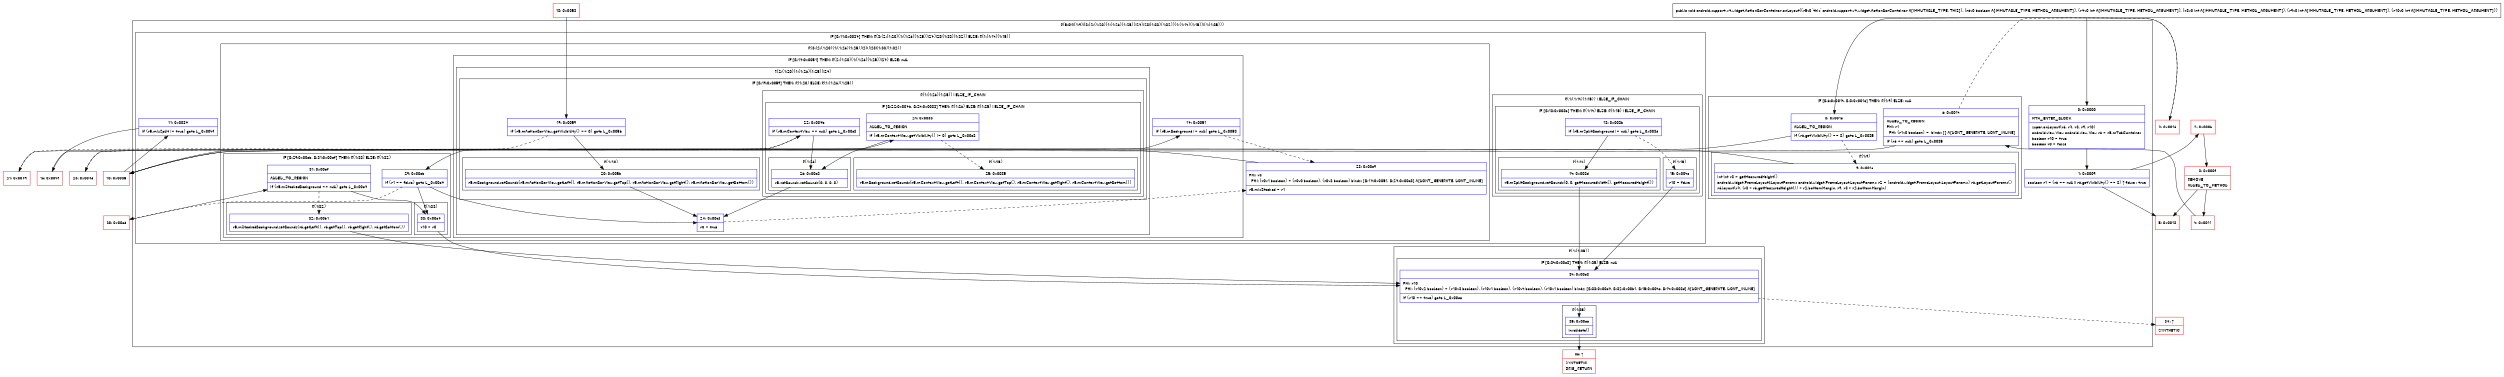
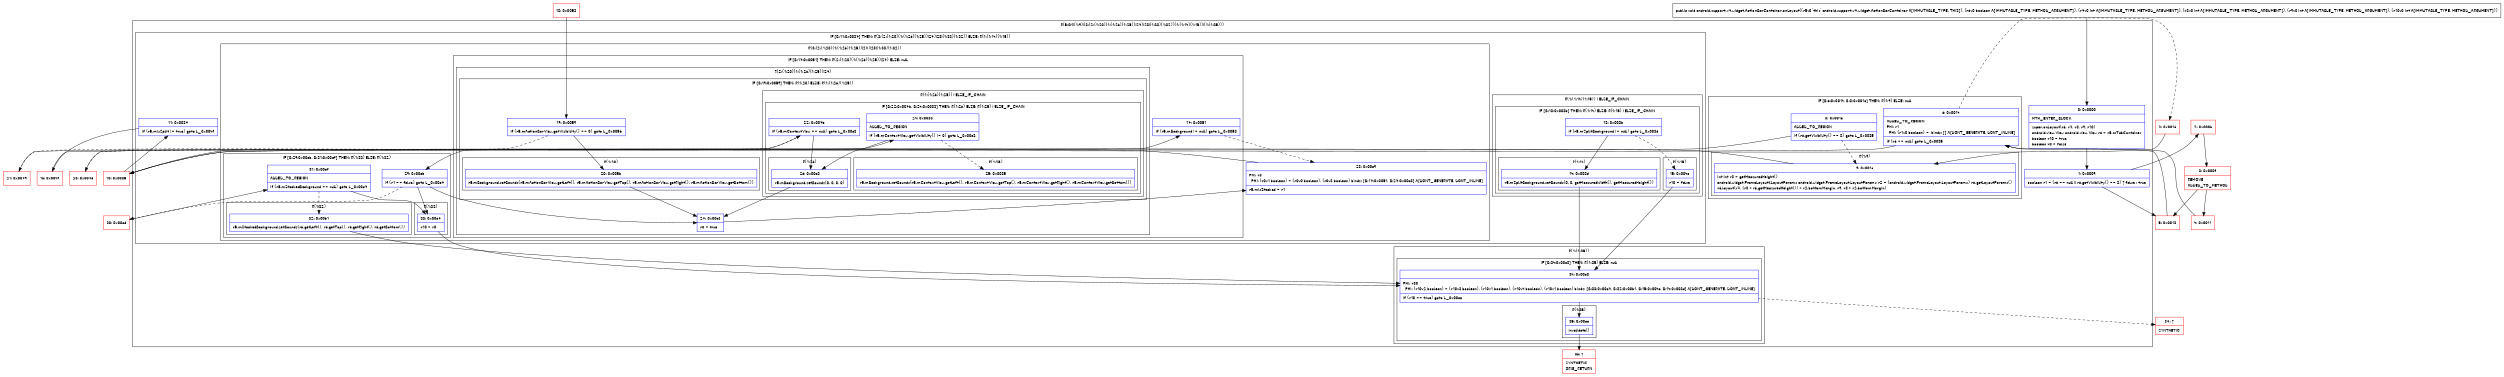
edge "7: 0x0016" -> "8: 0x001a": now "7: 0x0016" -> "9: 0x001c"
edge "5: 0x0013" -> "6: 0x0014": added
node "26: 0x00a3": text "r5.setBounds.setBounds(0, 0, 0, 0)" -> "r5.mBackground.setBounds(0, 0, 0, 0)"
edge "27: 0x00a8" -> "28: 0x00a9": style dashed -> solid
node "34: 0x00c8": text "PHI: r10" -> "PHI: r80"
